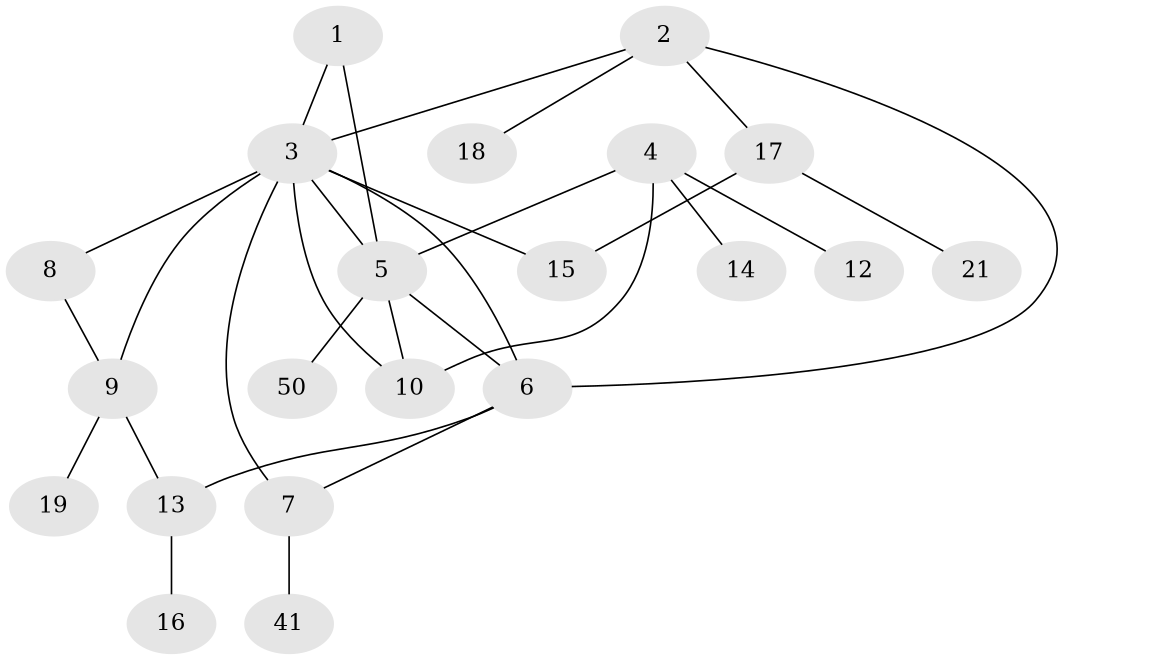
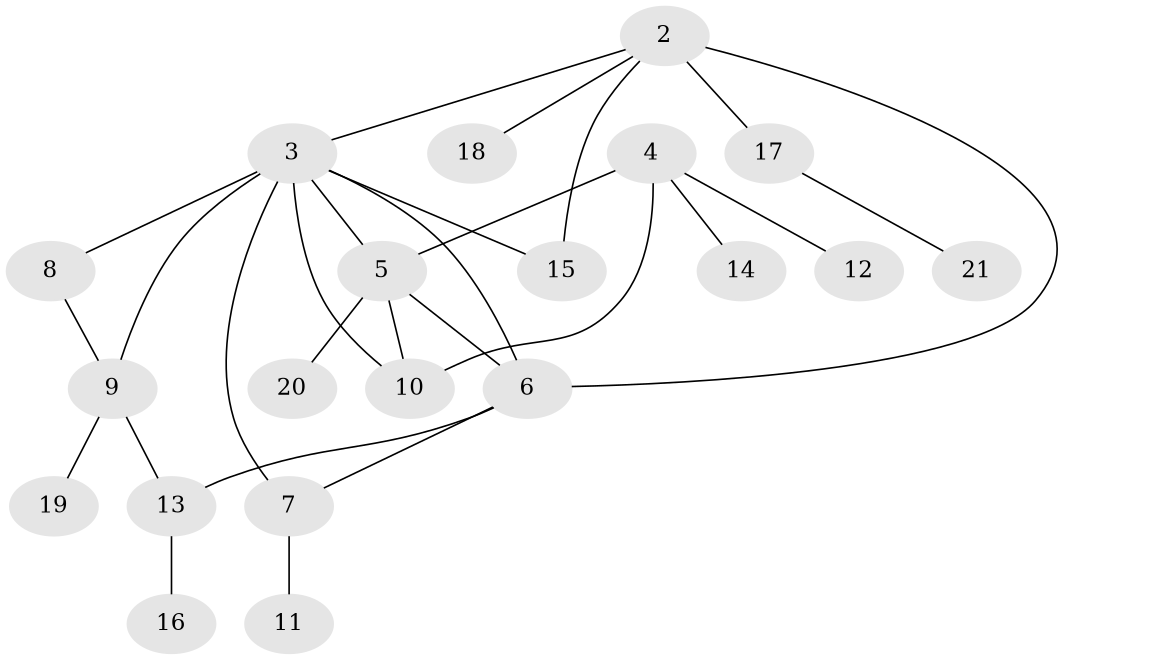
node "1": removed
edge "17" -- "15": now "2" -- "15"
node "50": label "50" -> "20"
node "41": label "41" -> "11"
